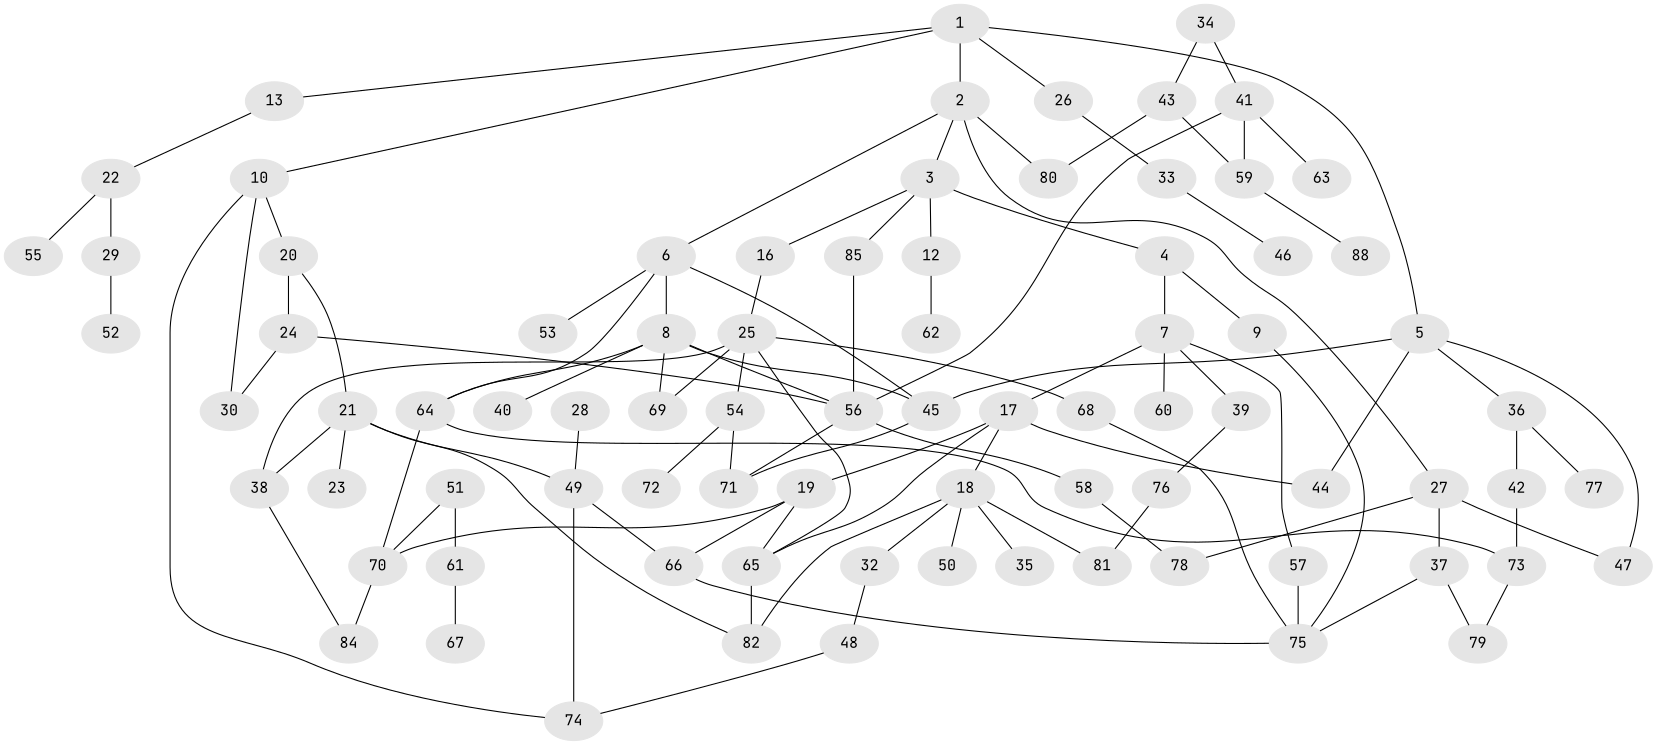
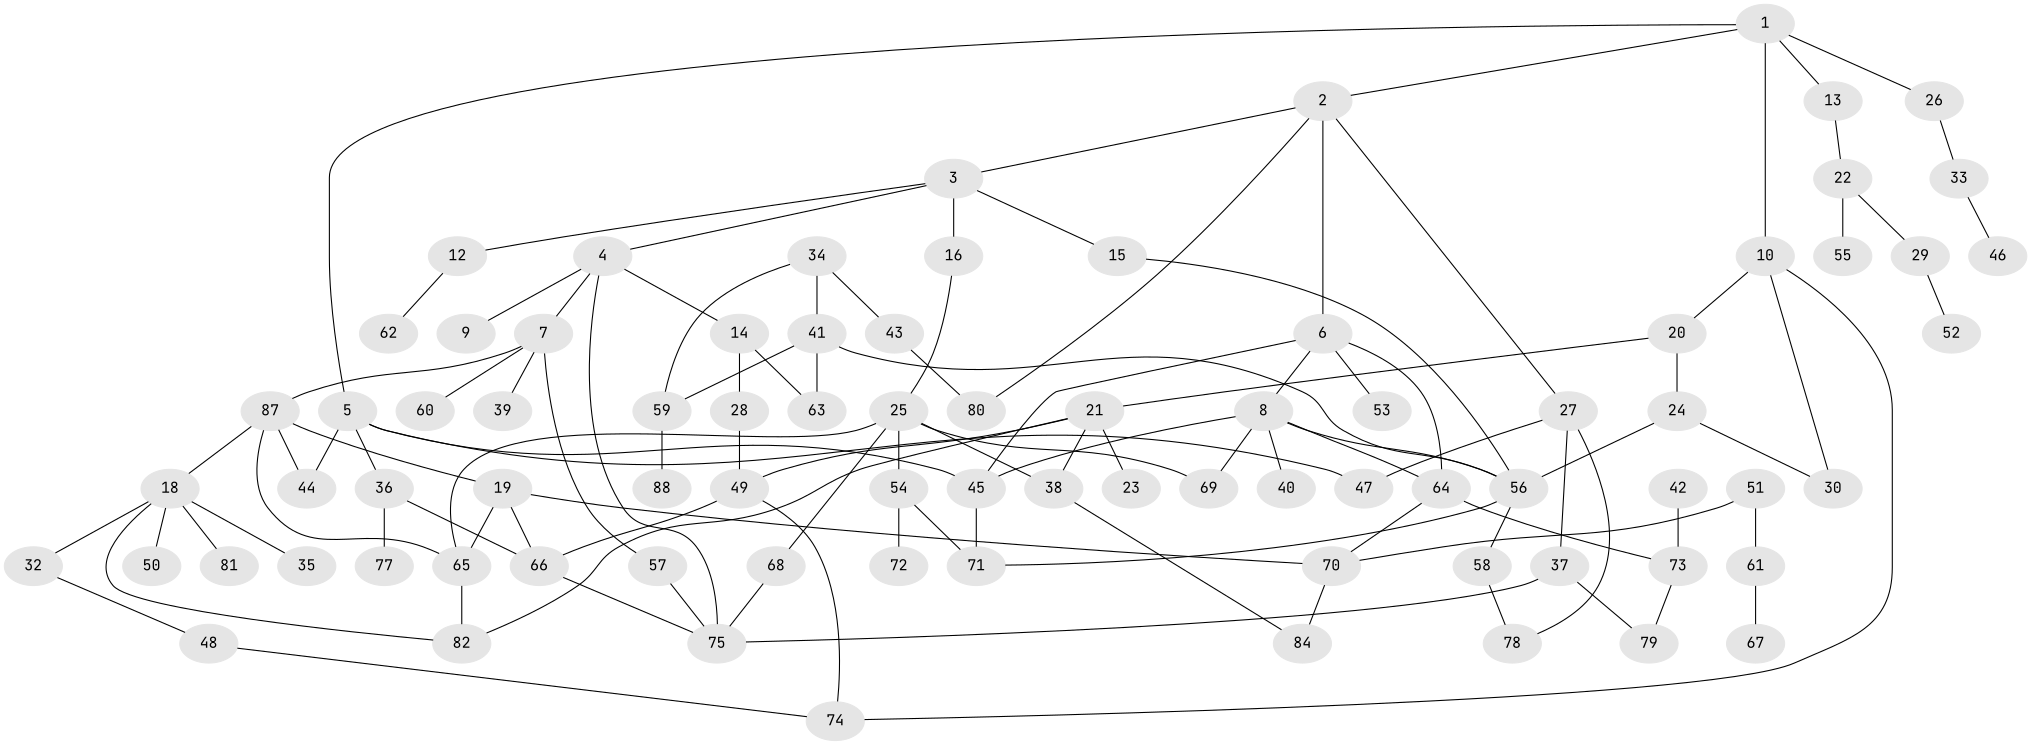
edge "43" -- "59": now "34" -- "59"
node "85": label "85" -> "15"
node "14": added
node "17": label "17" -> "87"
edge "36" -- "42": now "36" -- "66"
edge "9" -- "75": now "4" -- "75"
node "76": removed
